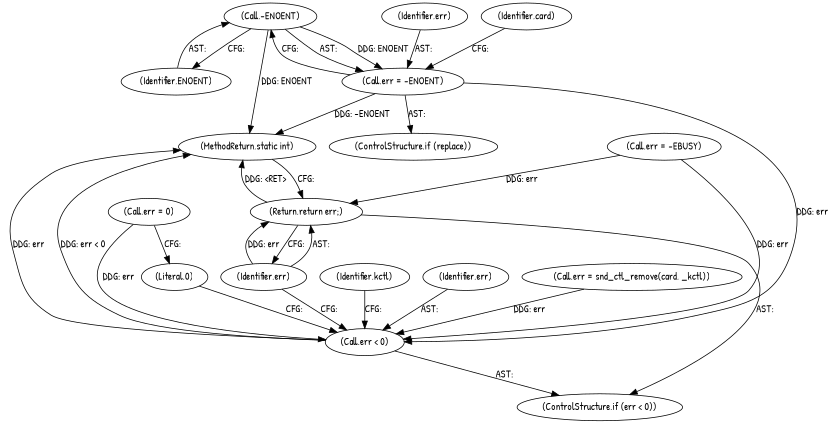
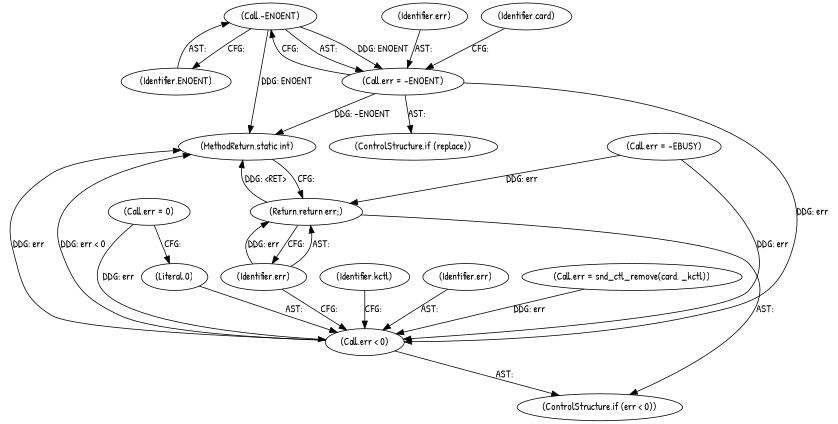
edge "(Literal,0)" -> "(Call,err < 0)": label "CFG: " -> "AST: "
